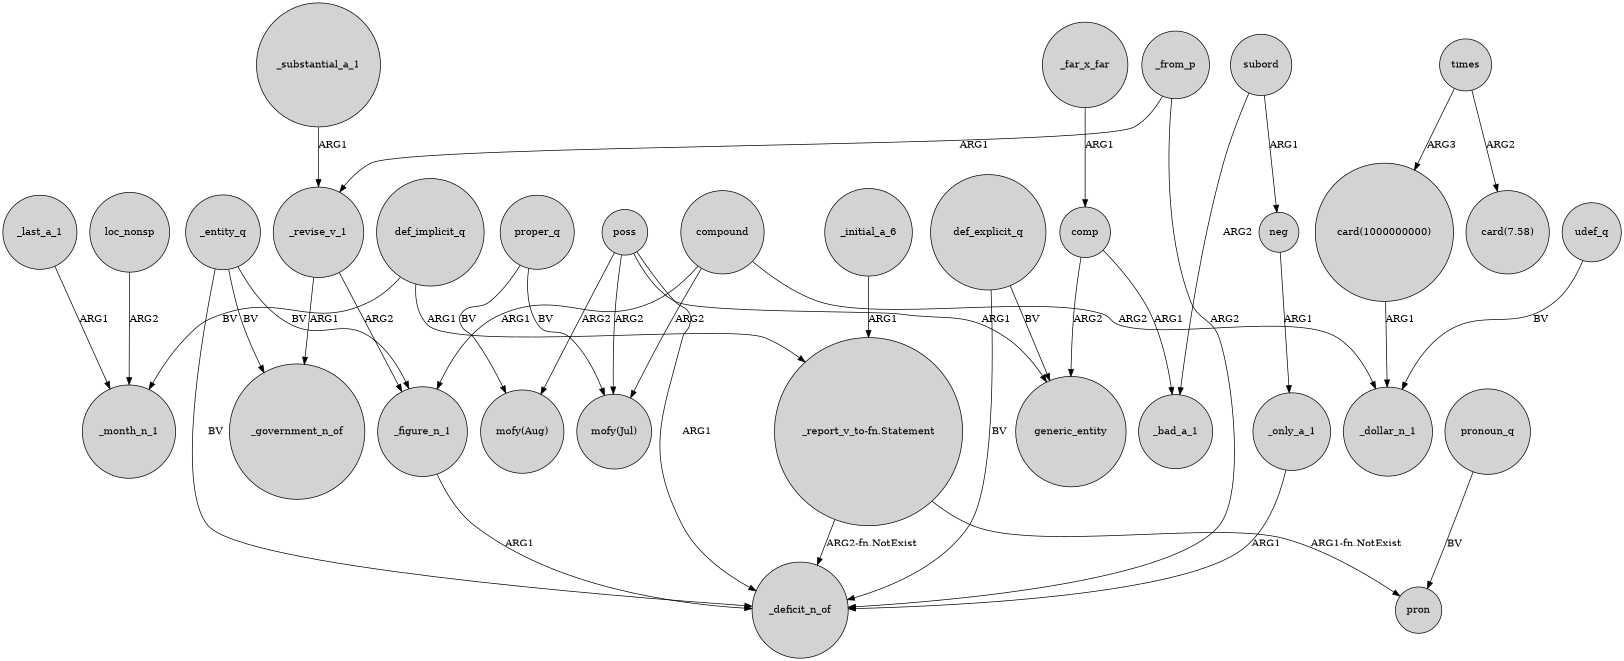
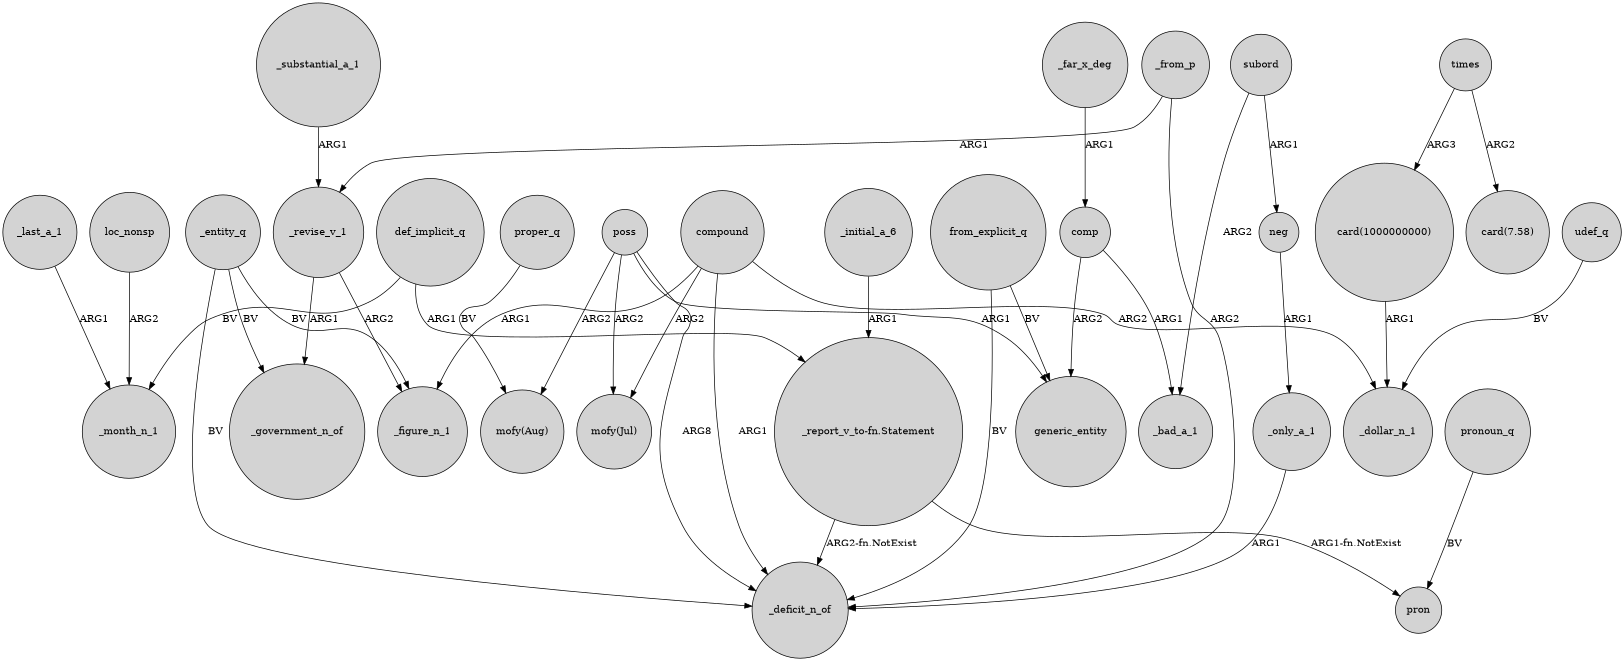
node "_far_x_far": label "_far_x_far" -> "_far_x_deg"
node "def_explicit_q": label "def_explicit_q" -> "from_explicit_q"
edge "proper_q" -> "mofy(Jul)": removed, label "BV"
edge "poss" -> "_deficit_n_of": label "ARG1" -> "ARG8"
edge "_figure_n_1" -> "_deficit_n_of": now "compound" -> "_deficit_n_of"
